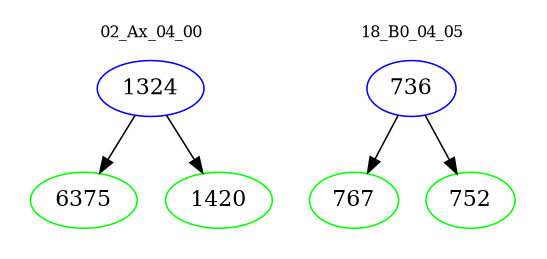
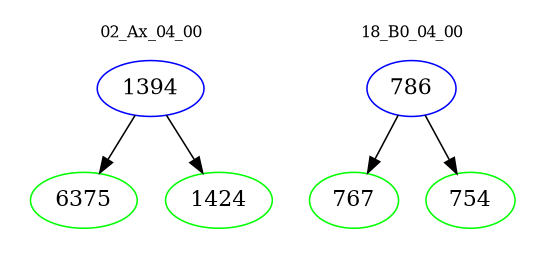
cluster "18_B0_04_05": label "18_B0_04_05" -> "18_B0_04_00"
node "1324": label "1324" -> "1394"
node "736": label "736" -> "786"
node "1420": label "1420" -> "1424"
node "752": label "752" -> "754"
